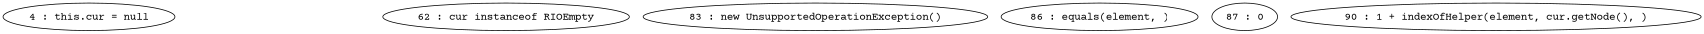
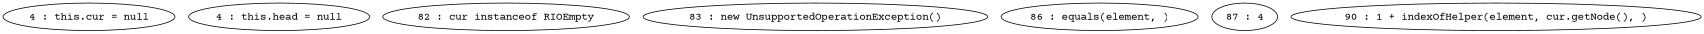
node "4 : this.head = null": added
node "62 : cur instanceof RIOEmpty": label "62 : cur instanceof RIOEmpty" -> "82 : cur instanceof RIOEmpty"
node "87 : 0": label "87 : 0" -> "87 : 4"
